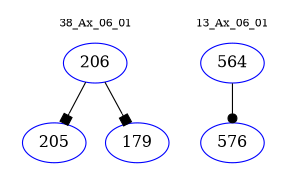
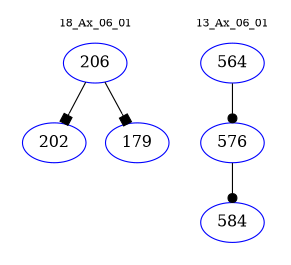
cluster "38_Ax_06_01": label "38_Ax_06_01" -> "18_Ax_06_01"
node "205": label "205" -> "202"
node "584": added
